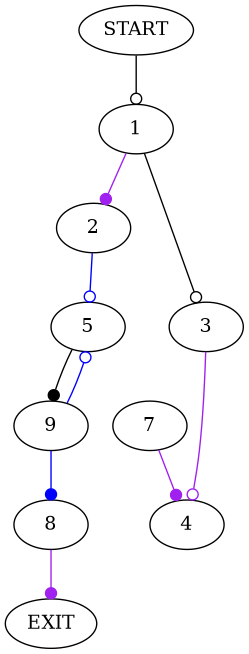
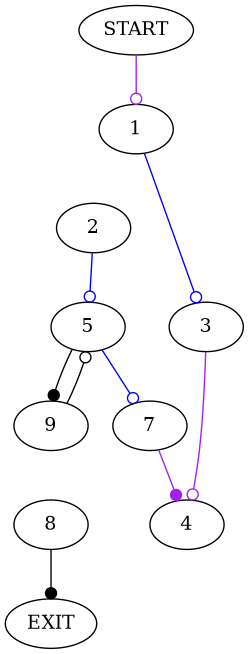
edge "START" -> "1": color black -> purple
edge "1" -> "2": removed
edge "1" -> "3": color black -> blue
edge "5" -> "7": added
edge "9" -> "5": color blue -> black
edge "9" -> "8": removed
edge "8" -> "EXIT": color purple -> black
